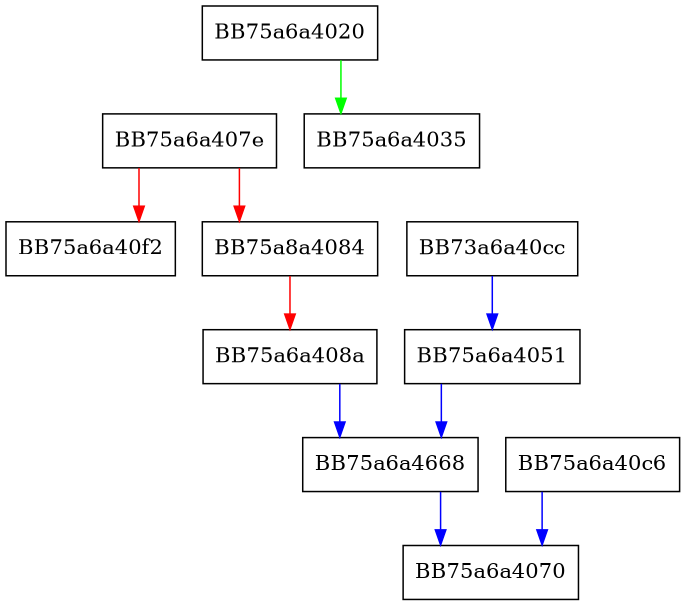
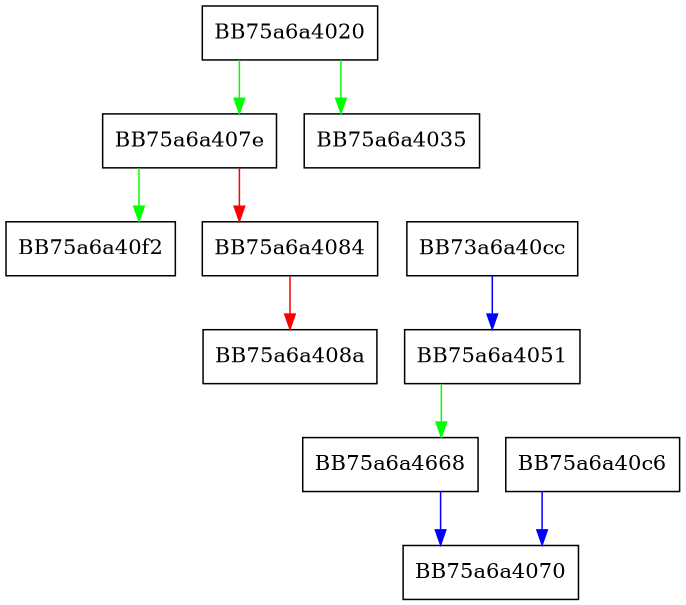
edge "BB75a6a4020" -> "BB75a6a407e": added
edge "BB75a6a407e" -> "BB75a6a40f2": color red -> green
node "BB75a8a4084": label "BB75a8a4084" -> "BB75a6a4084"
edge "BB75a6a408a" -> "BB75a6a4668": removed
edge "BB75a6a4051" -> "BB75a6a4668": color blue -> green
